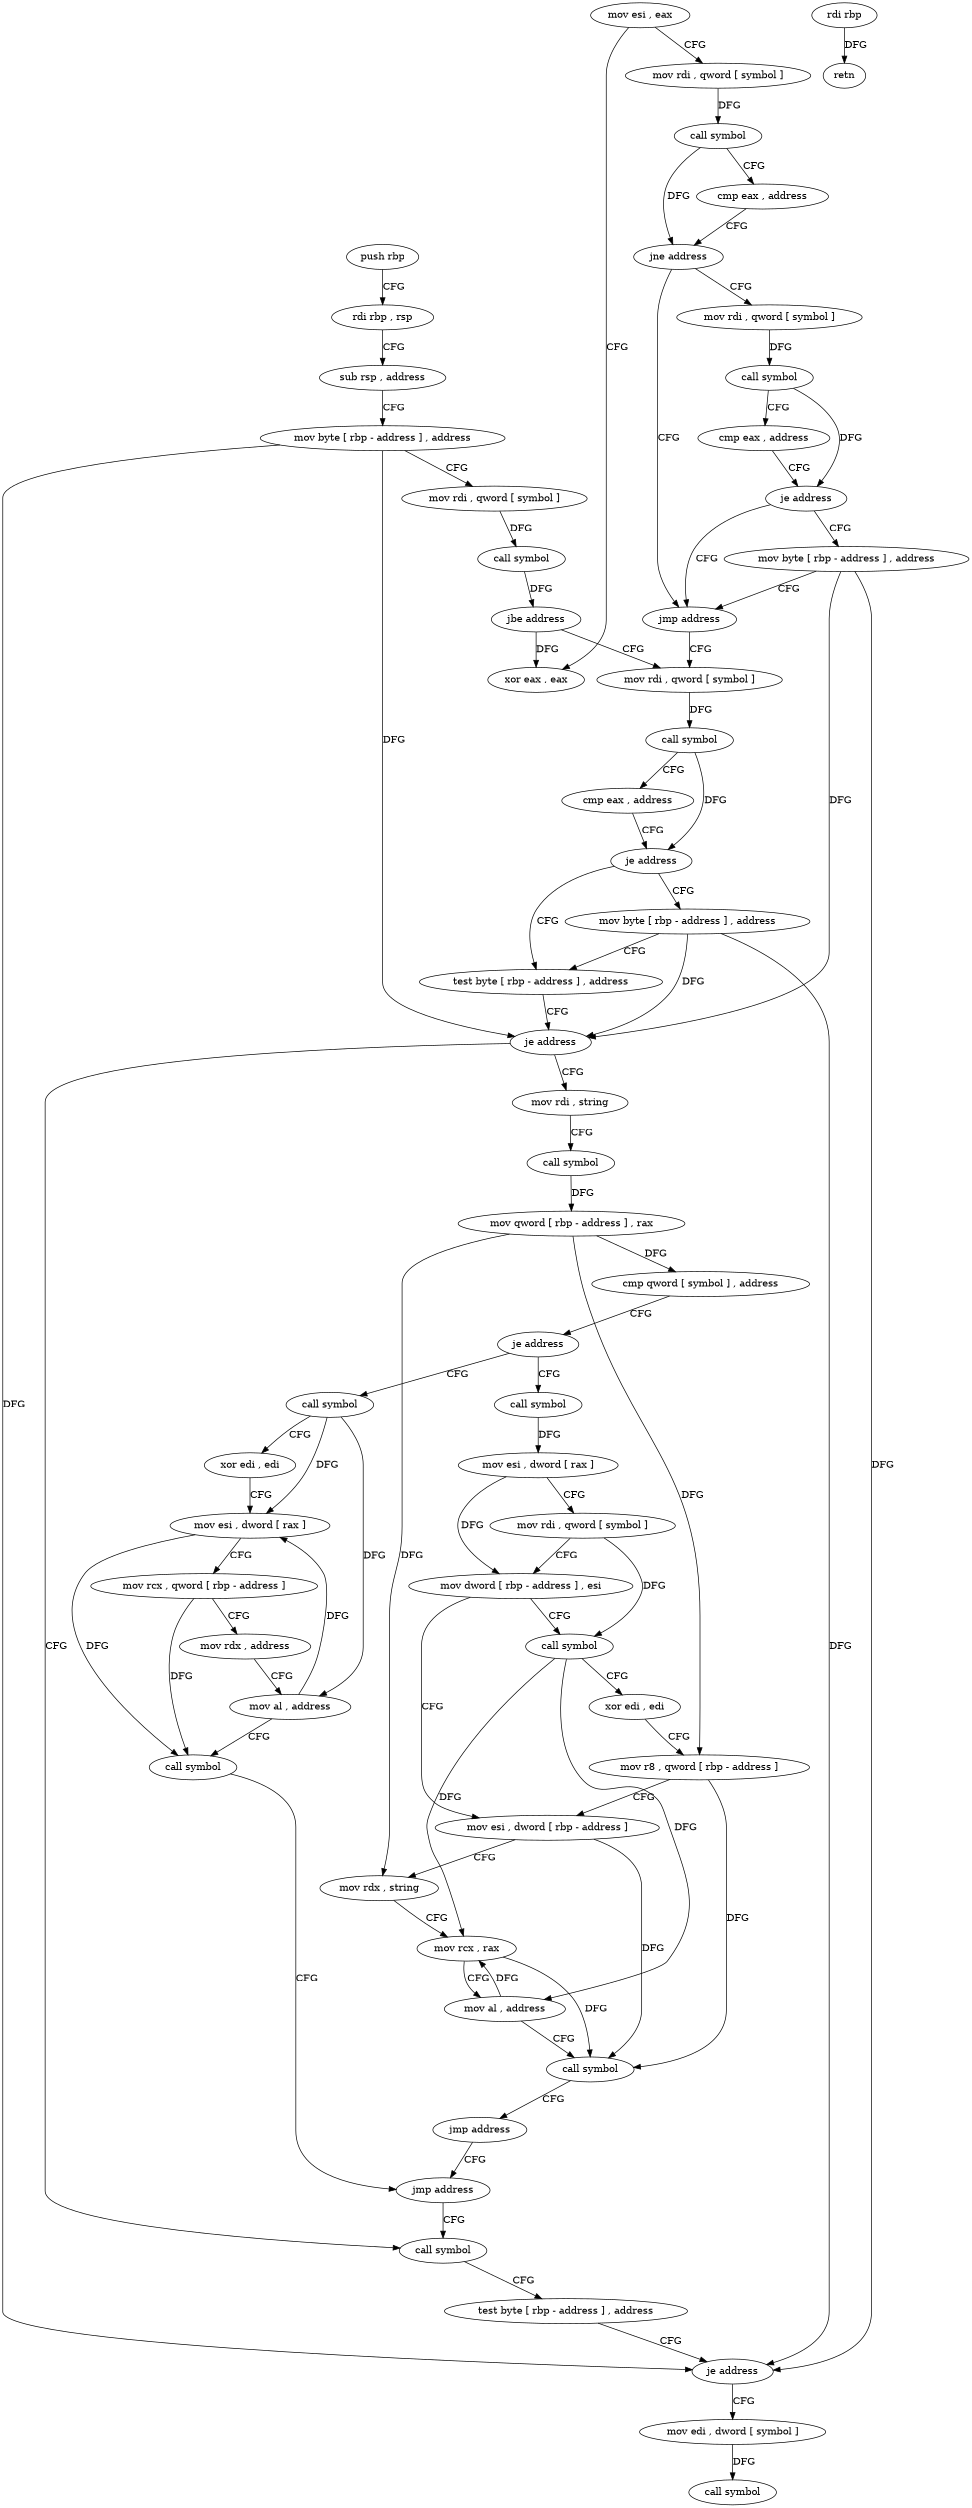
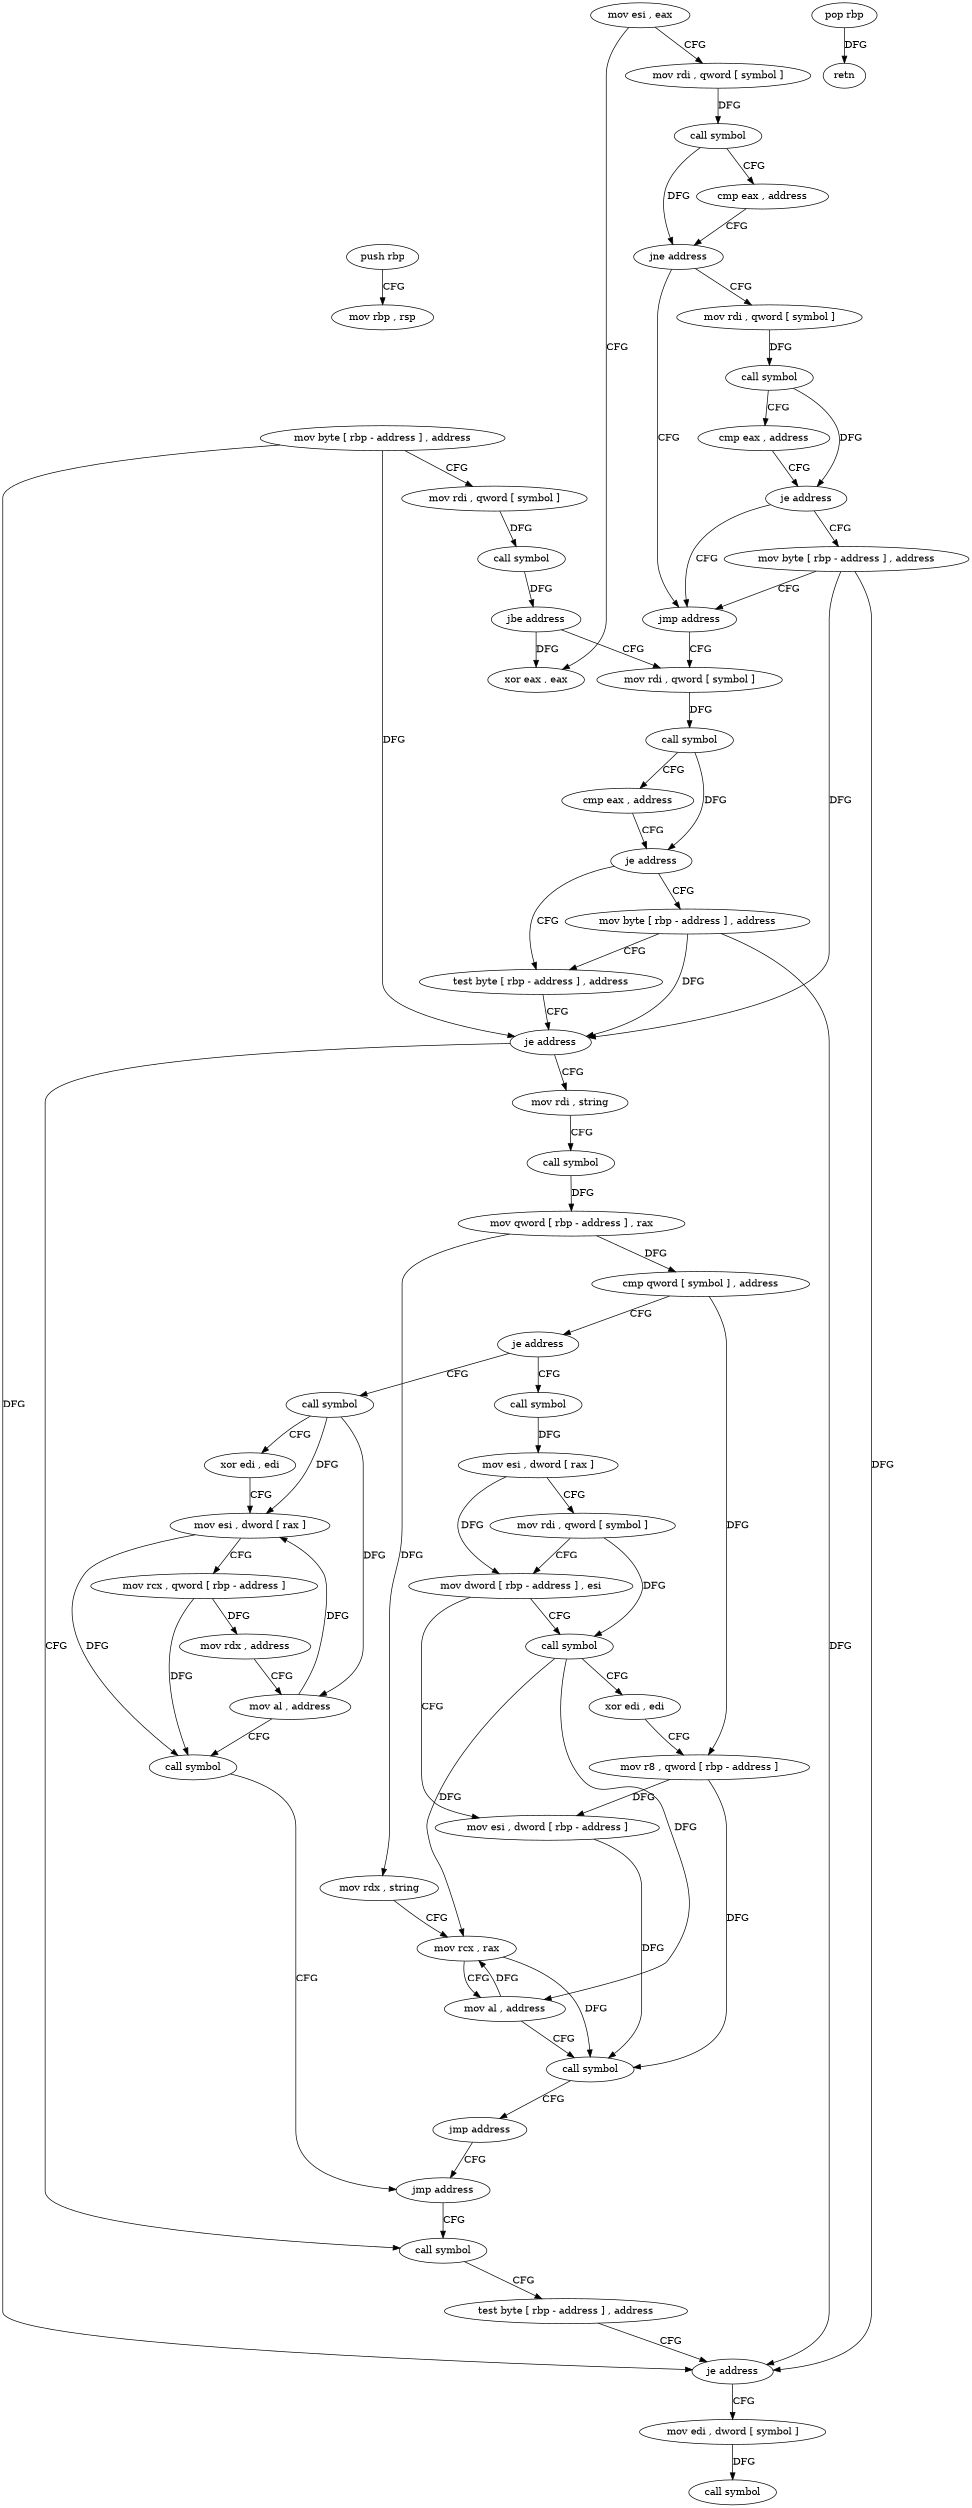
node "rdi rbp": label "rdi rbp" -> "pop rbp"
node "rdi rbp , rsp": label "rdi rbp , rsp" -> "mov rbp , rsp"
node "sub rsp , address": removed
edge "mov qword [ rbp - address ] , rax" -> "mov r8 , qword [ rbp - address ]": now "cmp qword [ symbol ] , address" -> "mov r8 , qword [ rbp - address ]"
edge "mov rcx , qword [ rbp - address ]" -> "mov rdx , address": label "CFG" -> "DFG"
edge "mov r8 , qword [ rbp - address ]" -> "mov esi , dword [ rbp - address ]": label "CFG" -> "DFG"
edge "mov esi , dword [ rbp - address ]" -> "mov rdx , string": removed, label "CFG"
